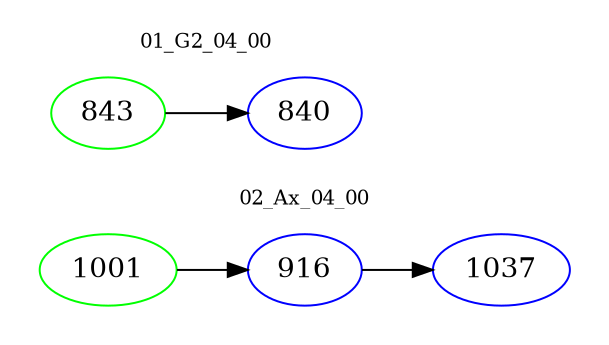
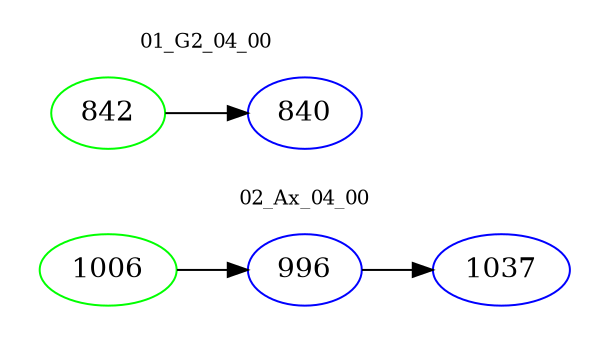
node "843": label "843" -> "842"
node "1001": label "1001" -> "1006"
node "916": label "916" -> "996"
